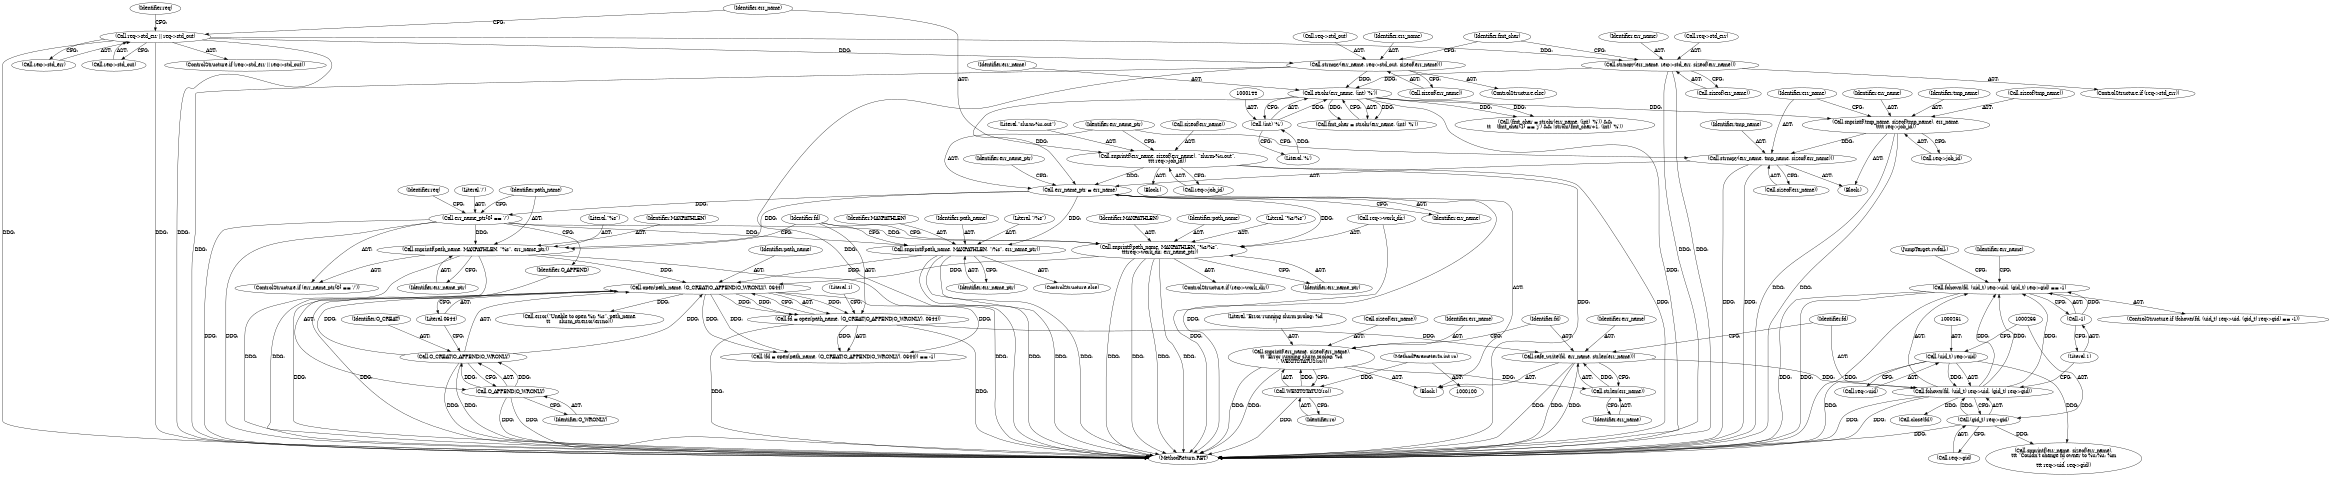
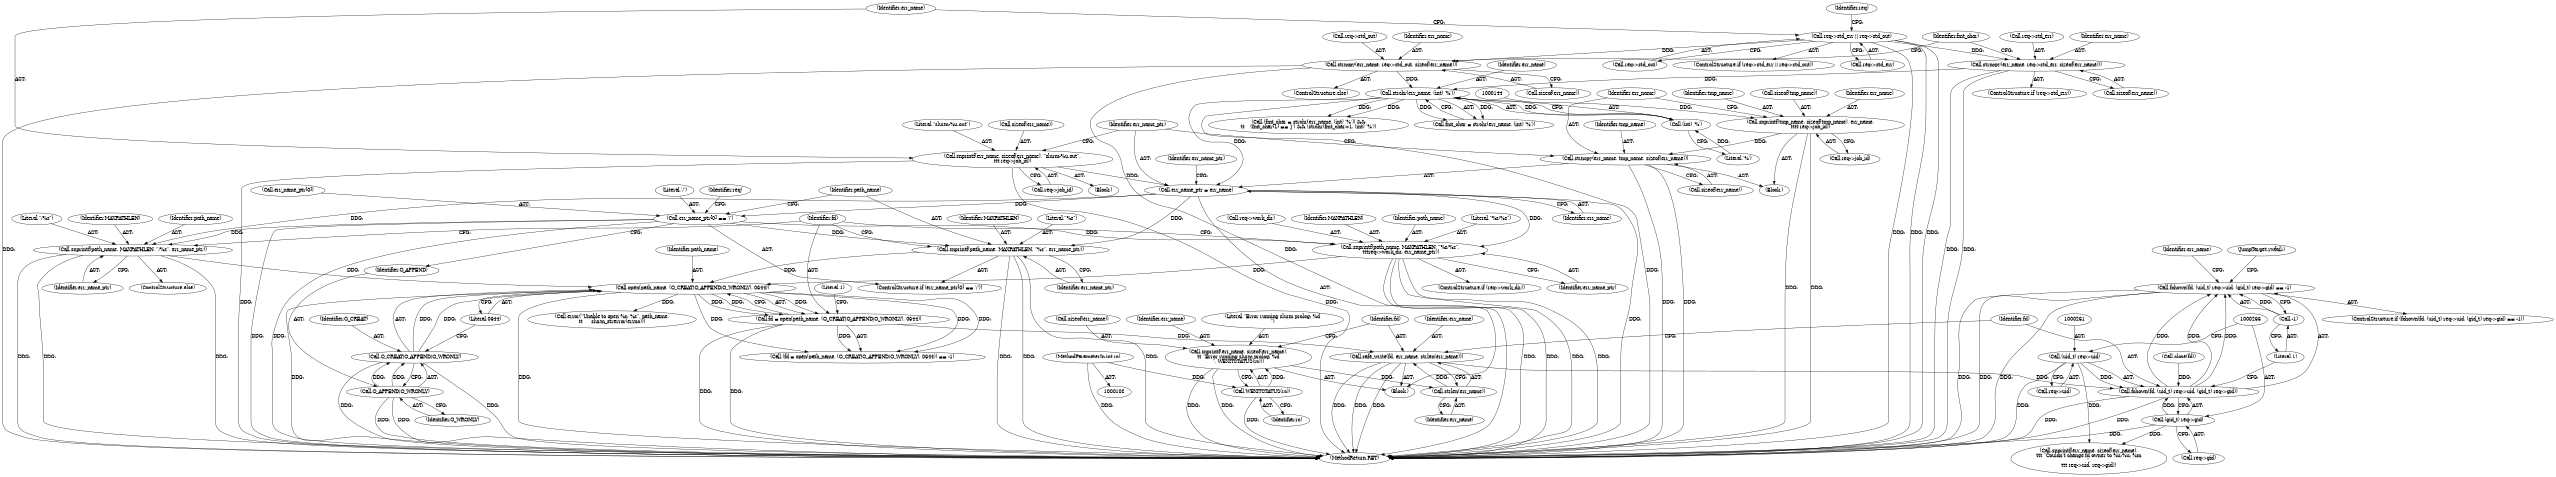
node "(Call,err_name_ptr[0])": added
edge "(Call,req->work_dir)" -> "(MethodReturn,RET)": now "(MethodParameterIn,int rc)" -> "(MethodReturn,RET)"
edge "(Call,fchown(fd, (uid_t) req->uid, (gid_t) req->gid))" -> "(Call,close(fd))": reversed
